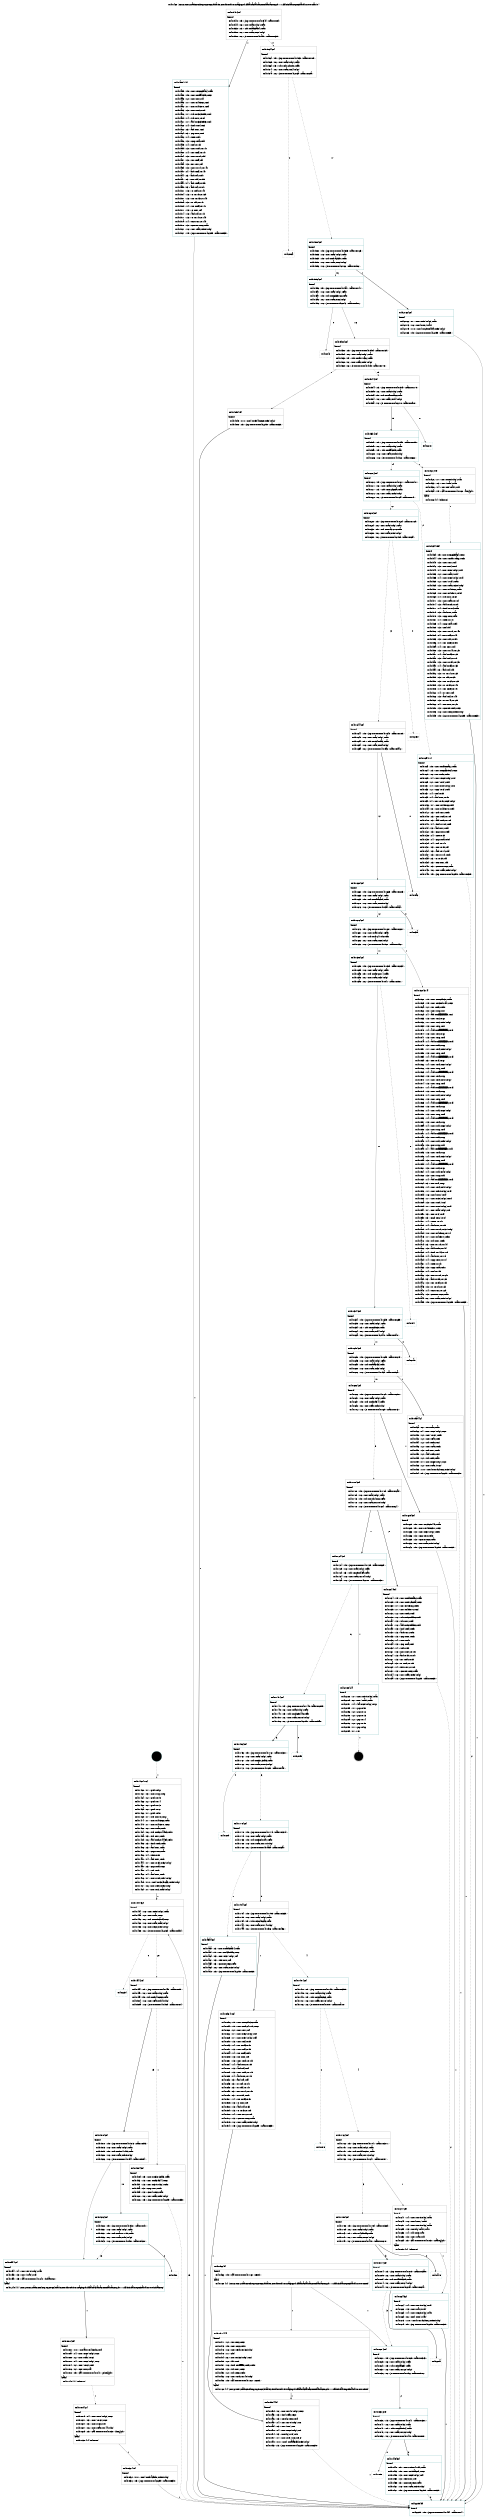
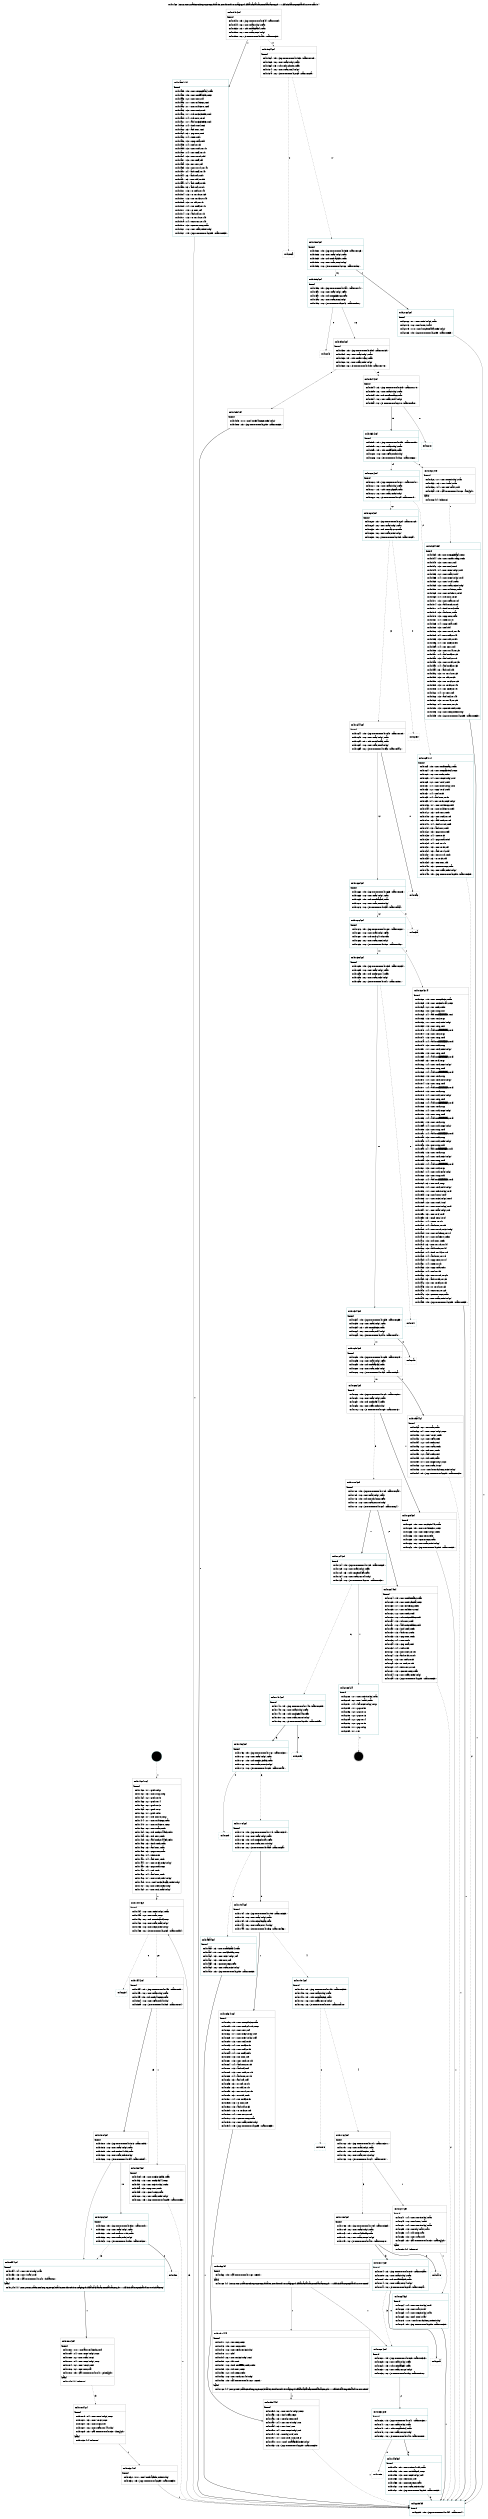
edge "0x401660 [28]" -> "0x401f2a": style bold -> dashed
edge "0x401e00 [29]" -> "0x401e1d [21]": label " 1" -> " 19"
